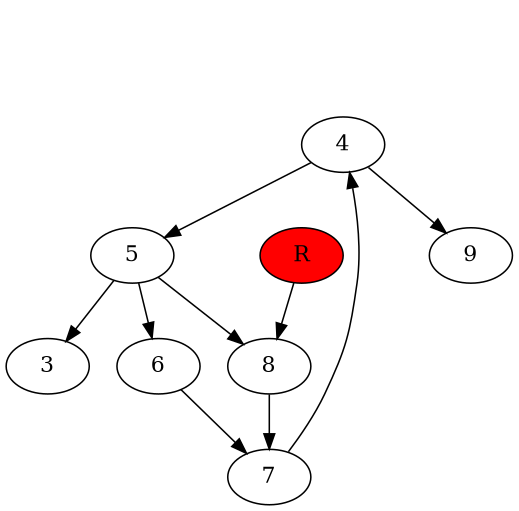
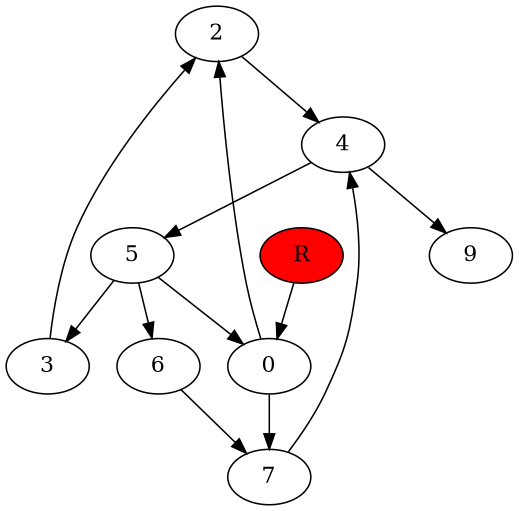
node "2": added
node "8": label "8" -> "0"
